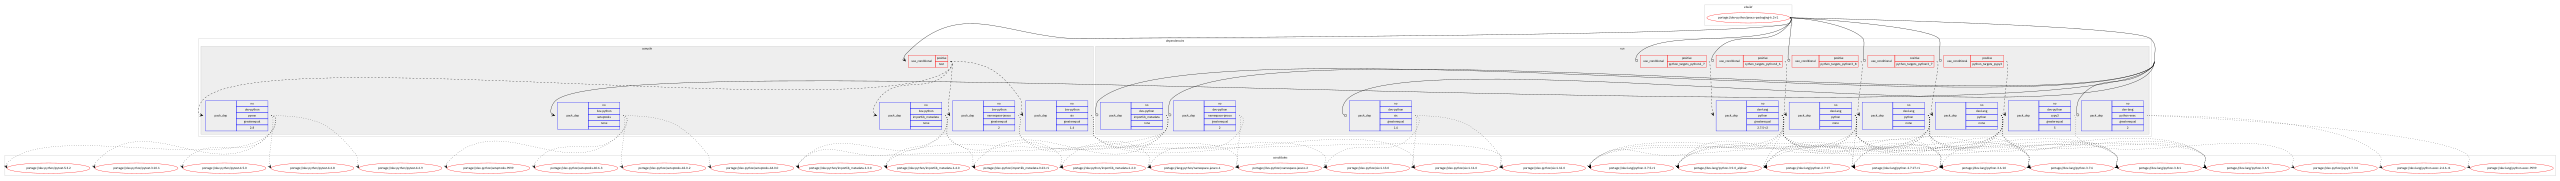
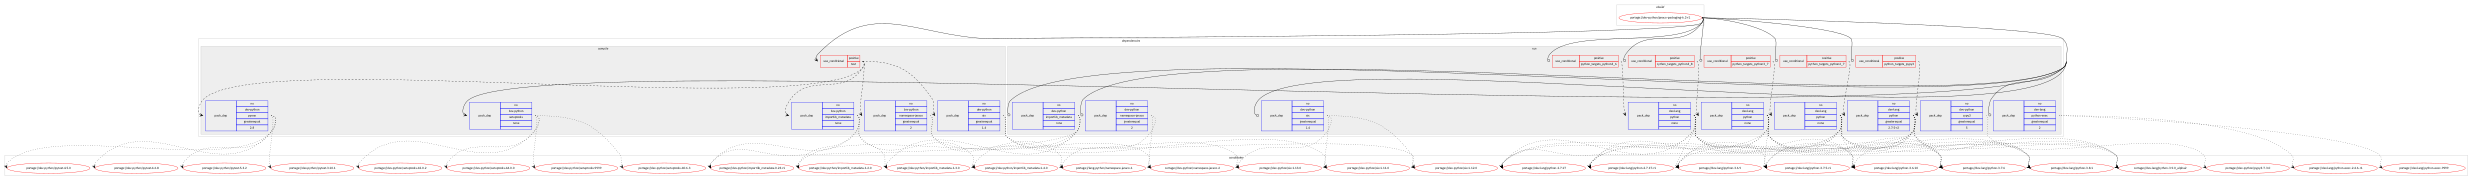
node "portage://dev-python/pytest-4.6.9": removed
